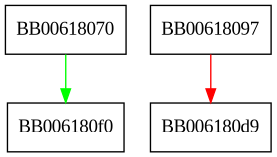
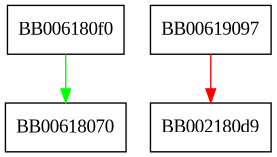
node "BB00618097": label "BB00618097" -> "BB00619097"
edge "BB00618070" -> "BB006180f0": reversed
node "BB006180d9": label "BB006180d9" -> "BB002180d9"
